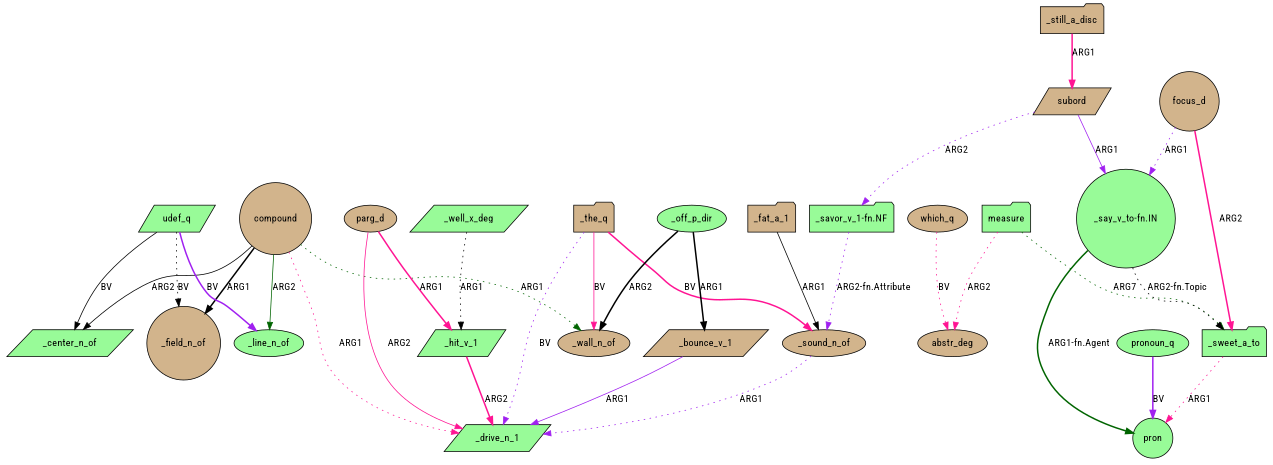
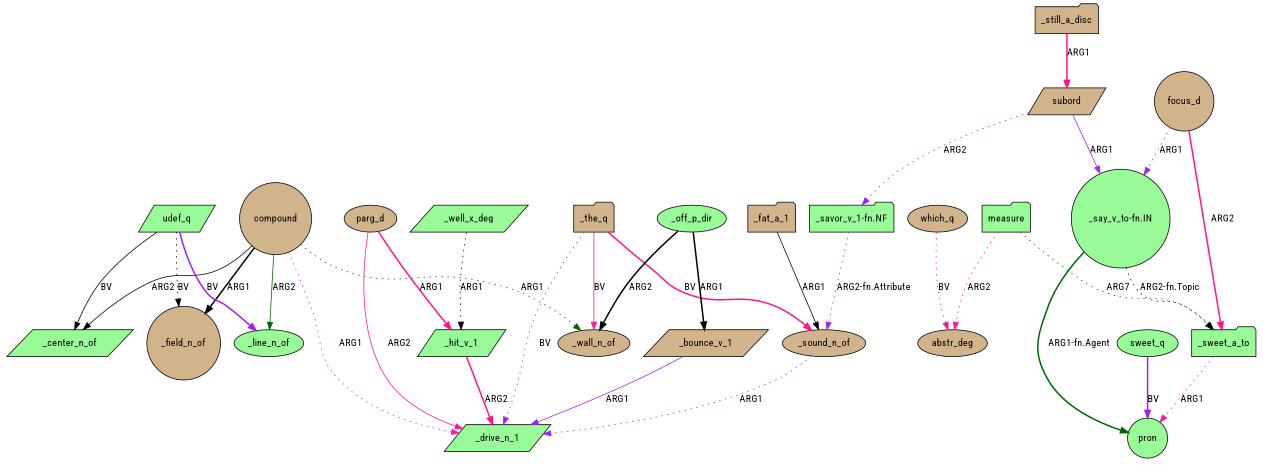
node "pronoun_q": label "pronoun_q" -> "sweet_q"
